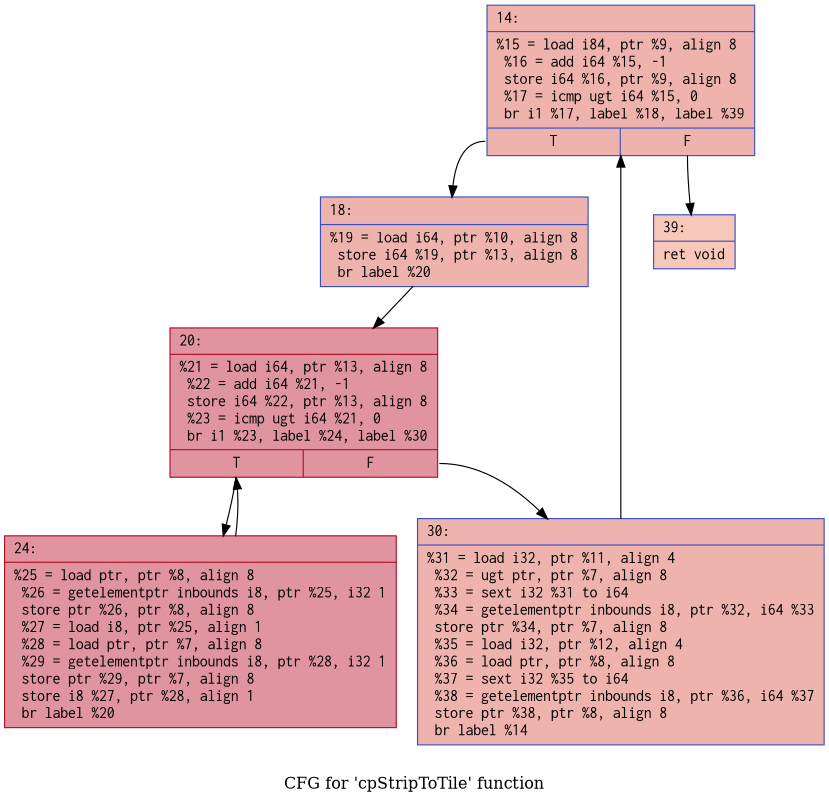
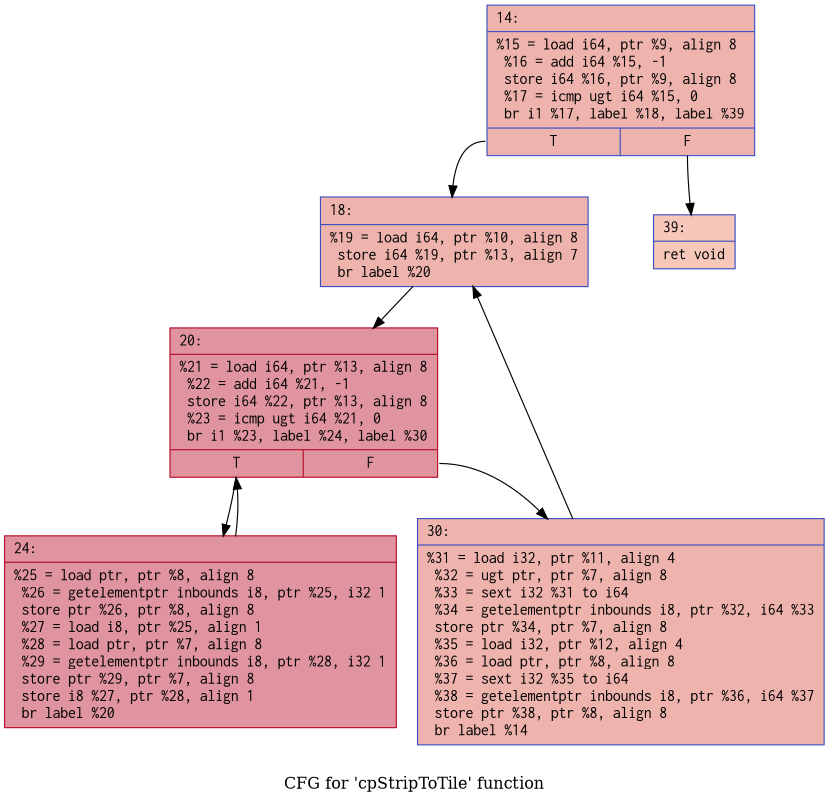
node "14:": text "%15 = load i84, ptr %9, align 8" -> "%15 = load i64, ptr %9, align 8"
node "18:": text "store i64 %19, ptr %13, align 8" -> "store i64 %19, ptr %13, align 7"
edge "30:" -> "14:": now "30:" -> "18:"
